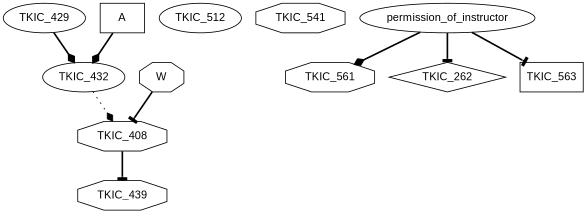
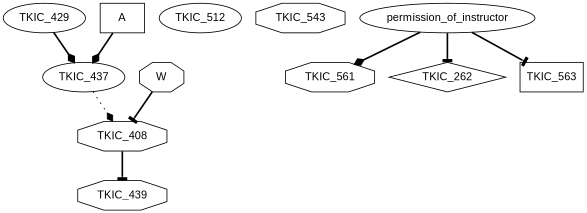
node "TKIC_541": label "TKIC_541" -> "TKIC_543"
node "TKIC_432": label "TKIC_432" -> "TKIC_437"
